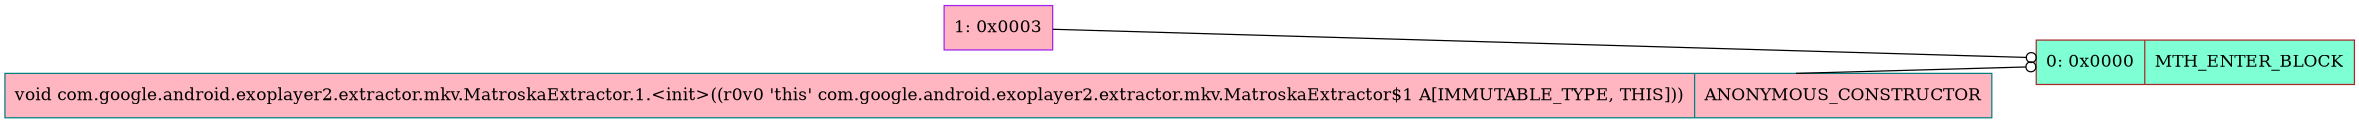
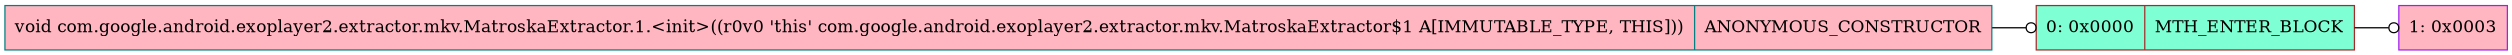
edge "1: 0x0003" -> "0: 0x0000": reversed
